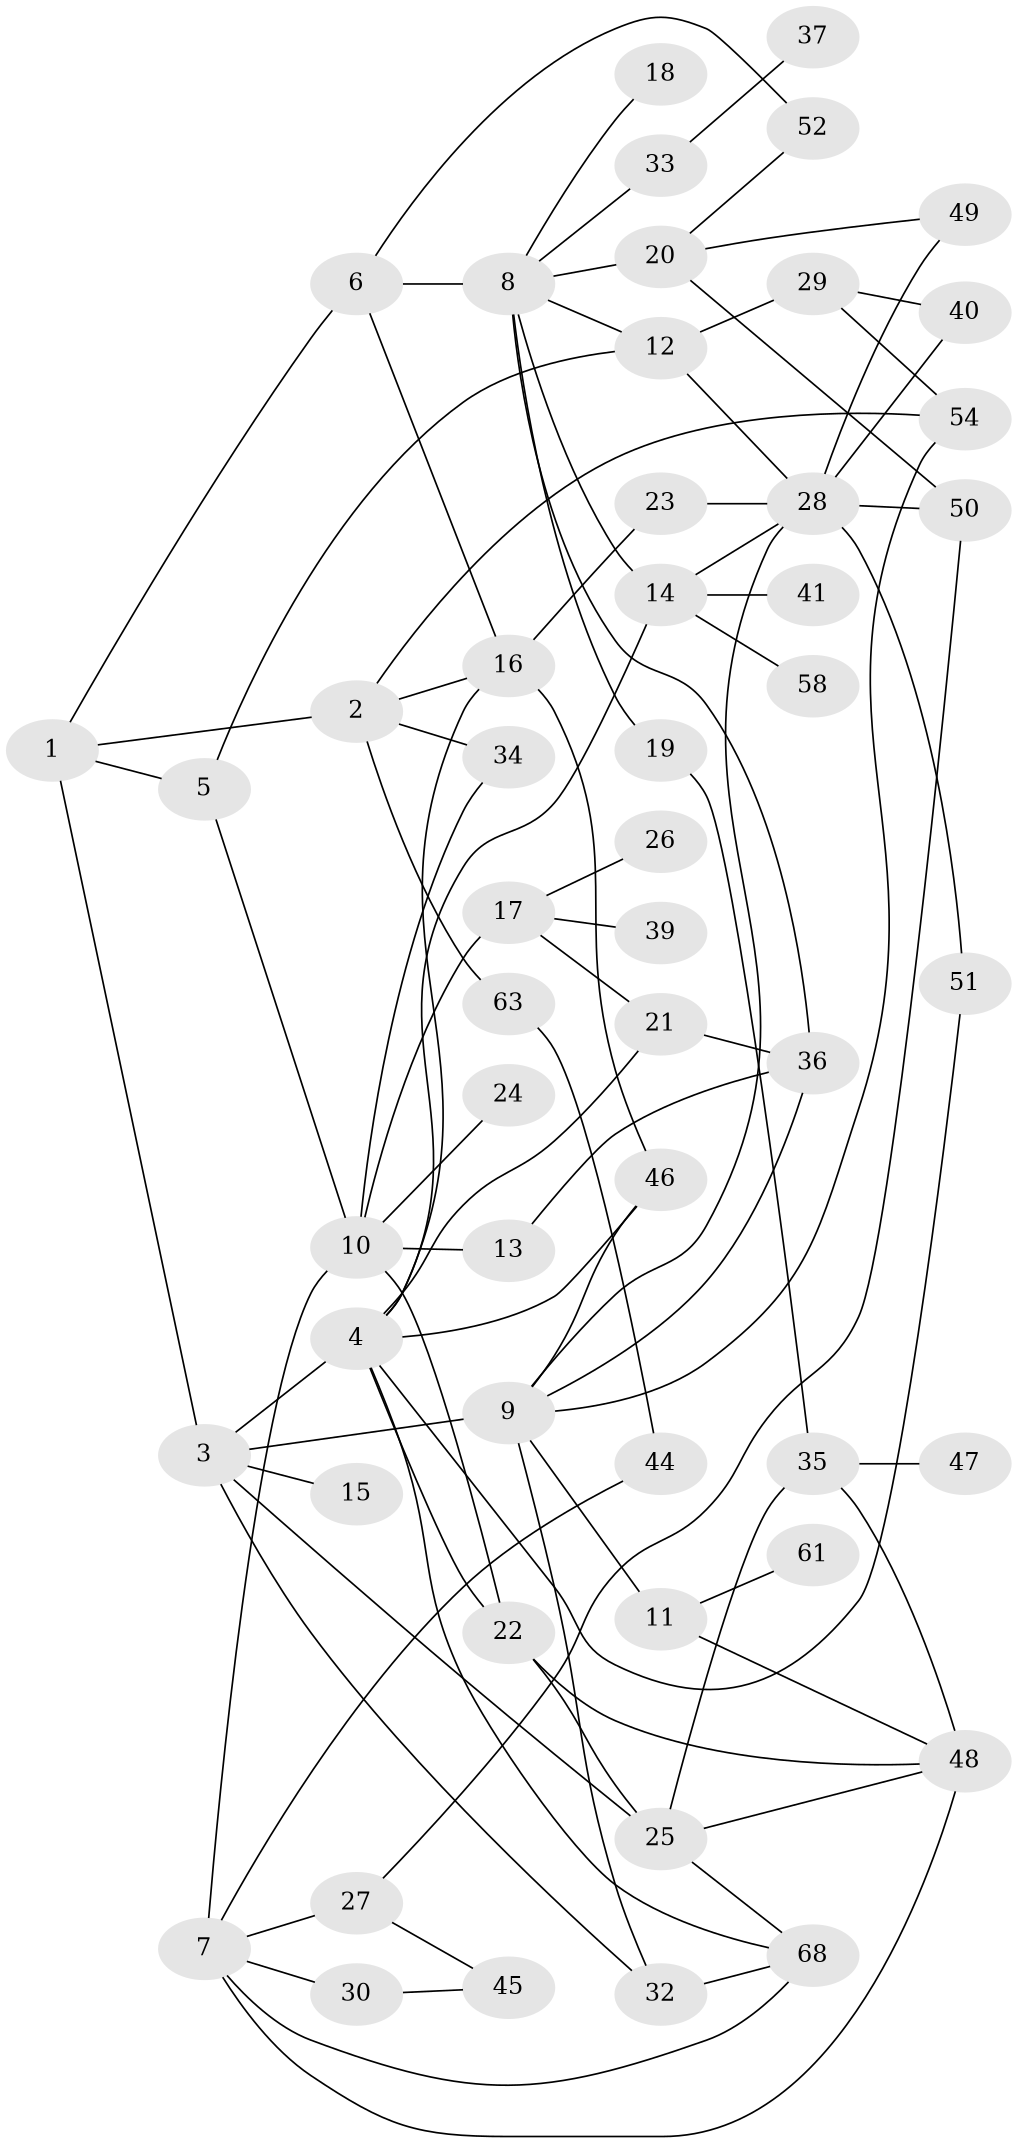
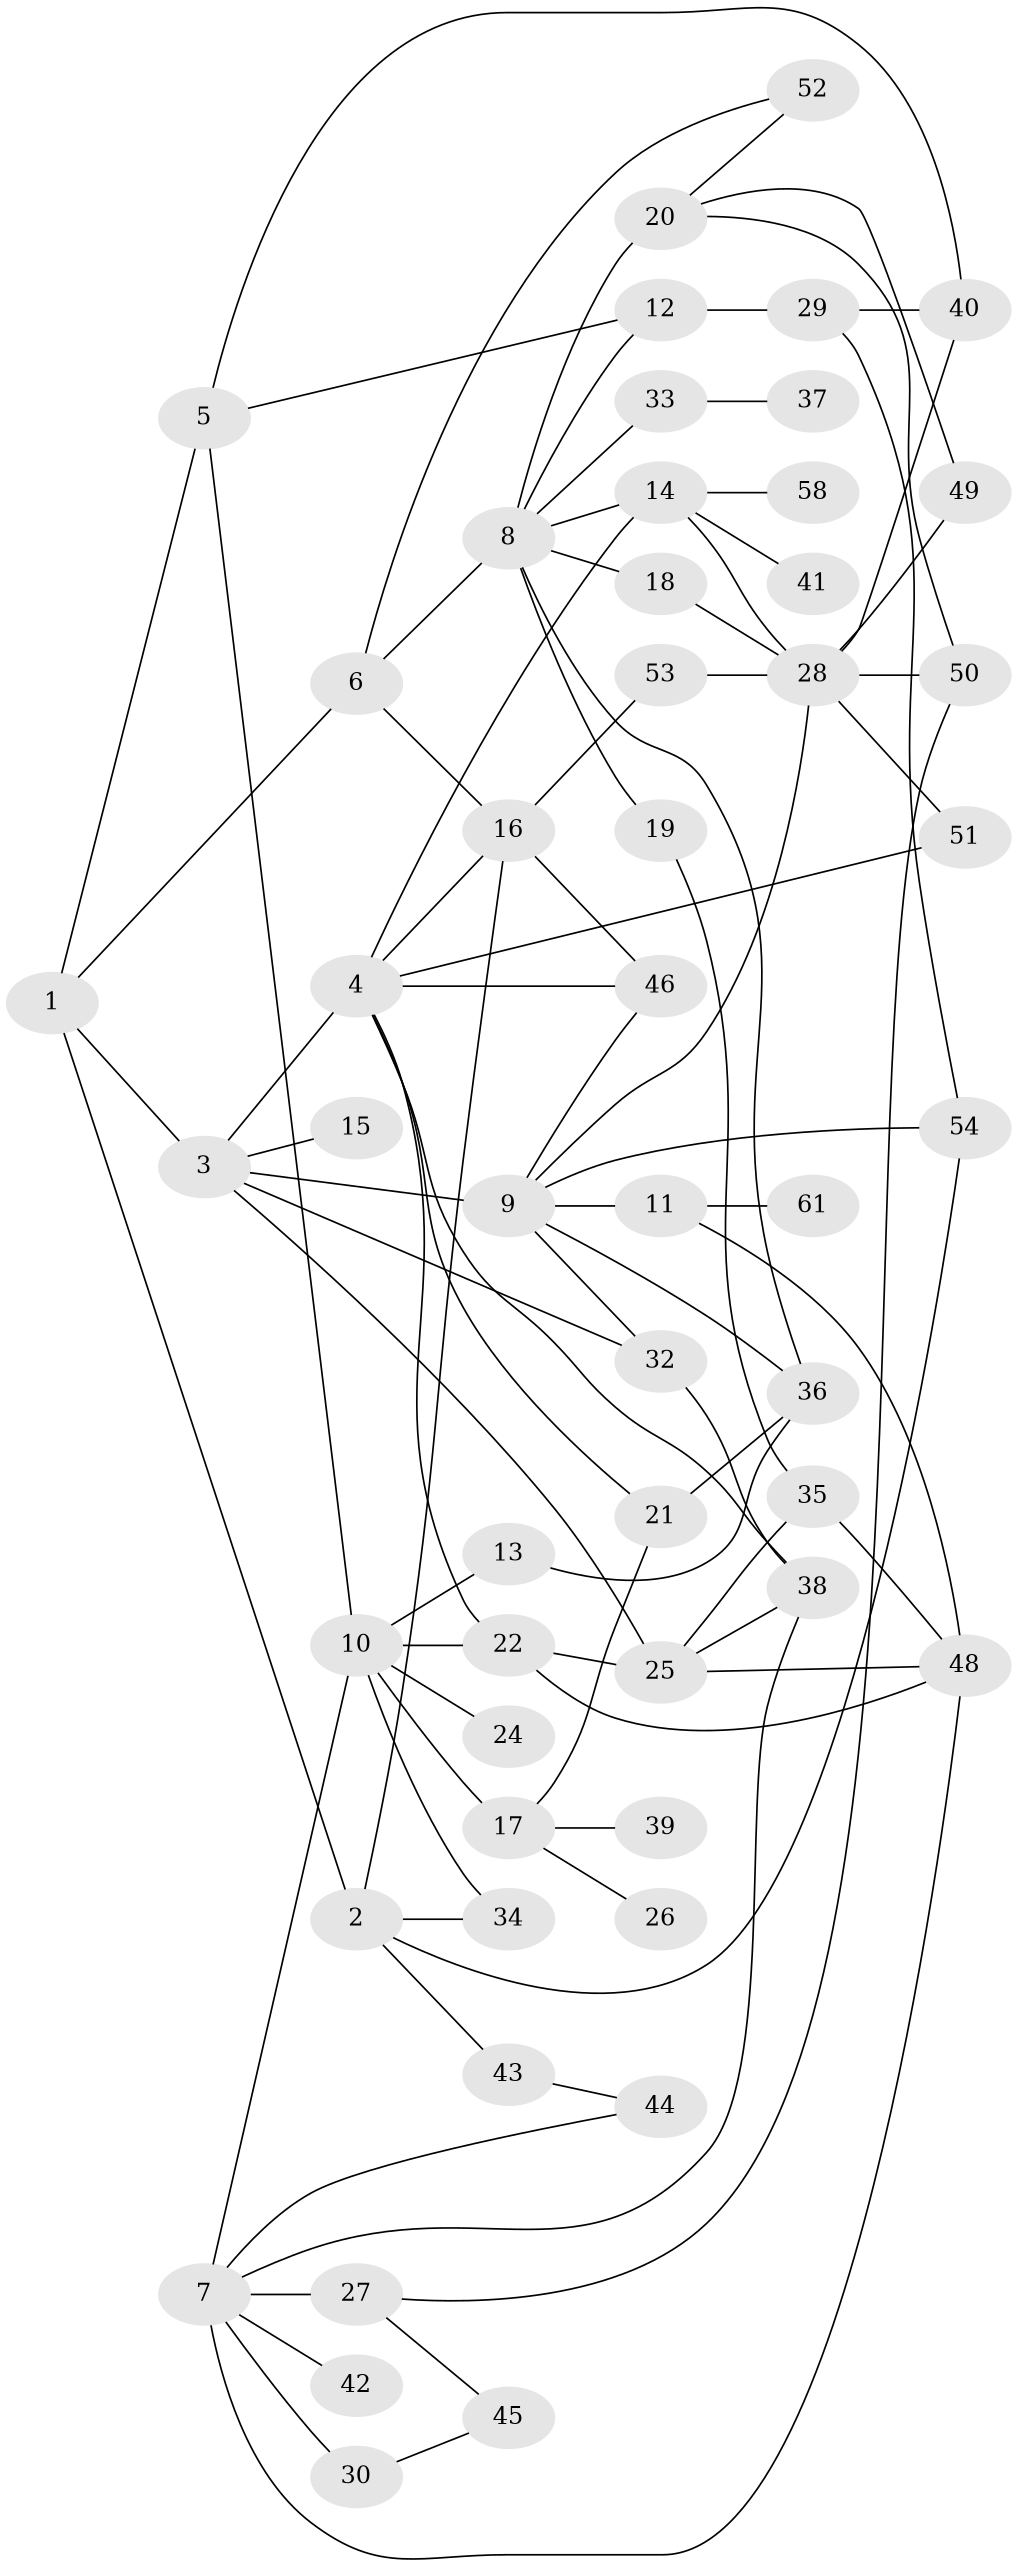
edge "40" -- "5": added
edge "12" -- "28": now "18" -- "28"
node "23": label "23" -> "53"
node "63": label "63" -> "43"
node "47": removed
node "68": label "68" -> "38"
node "42": added
